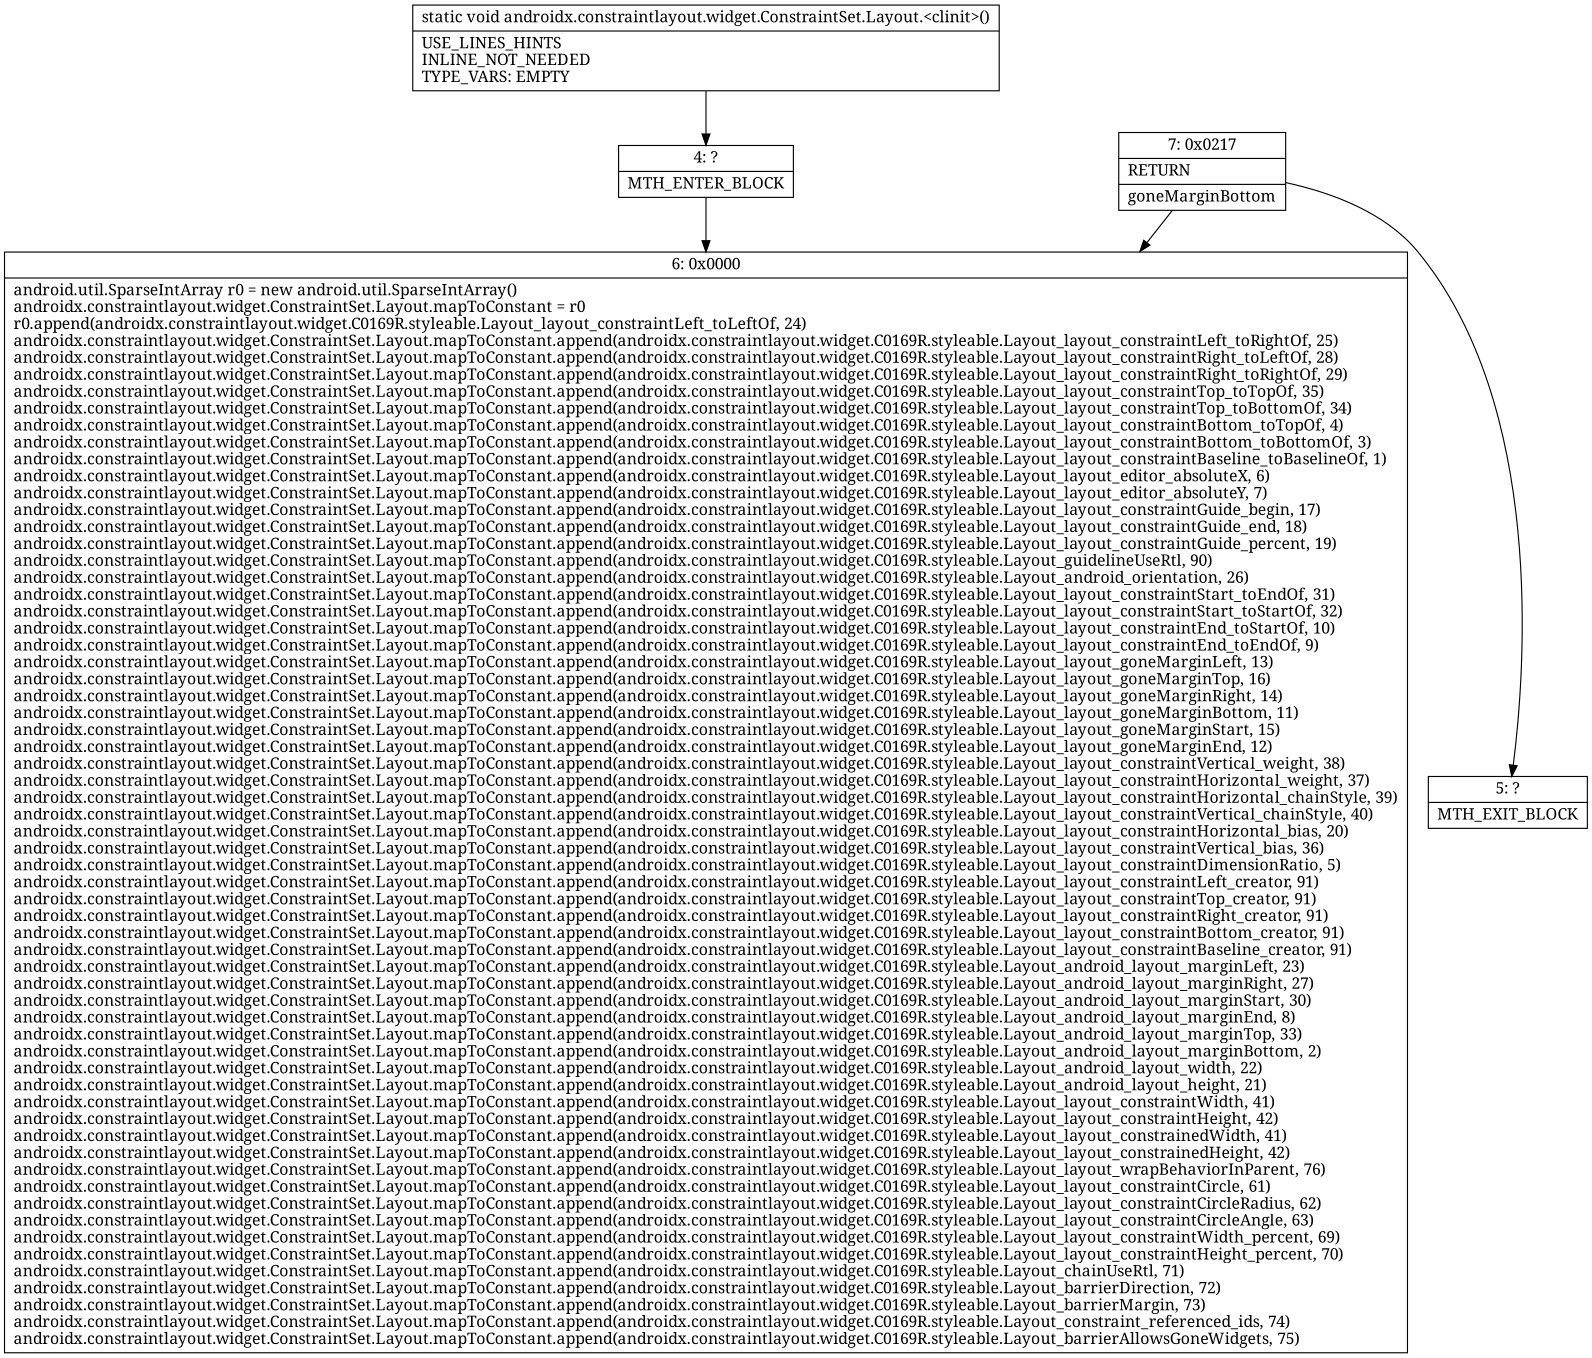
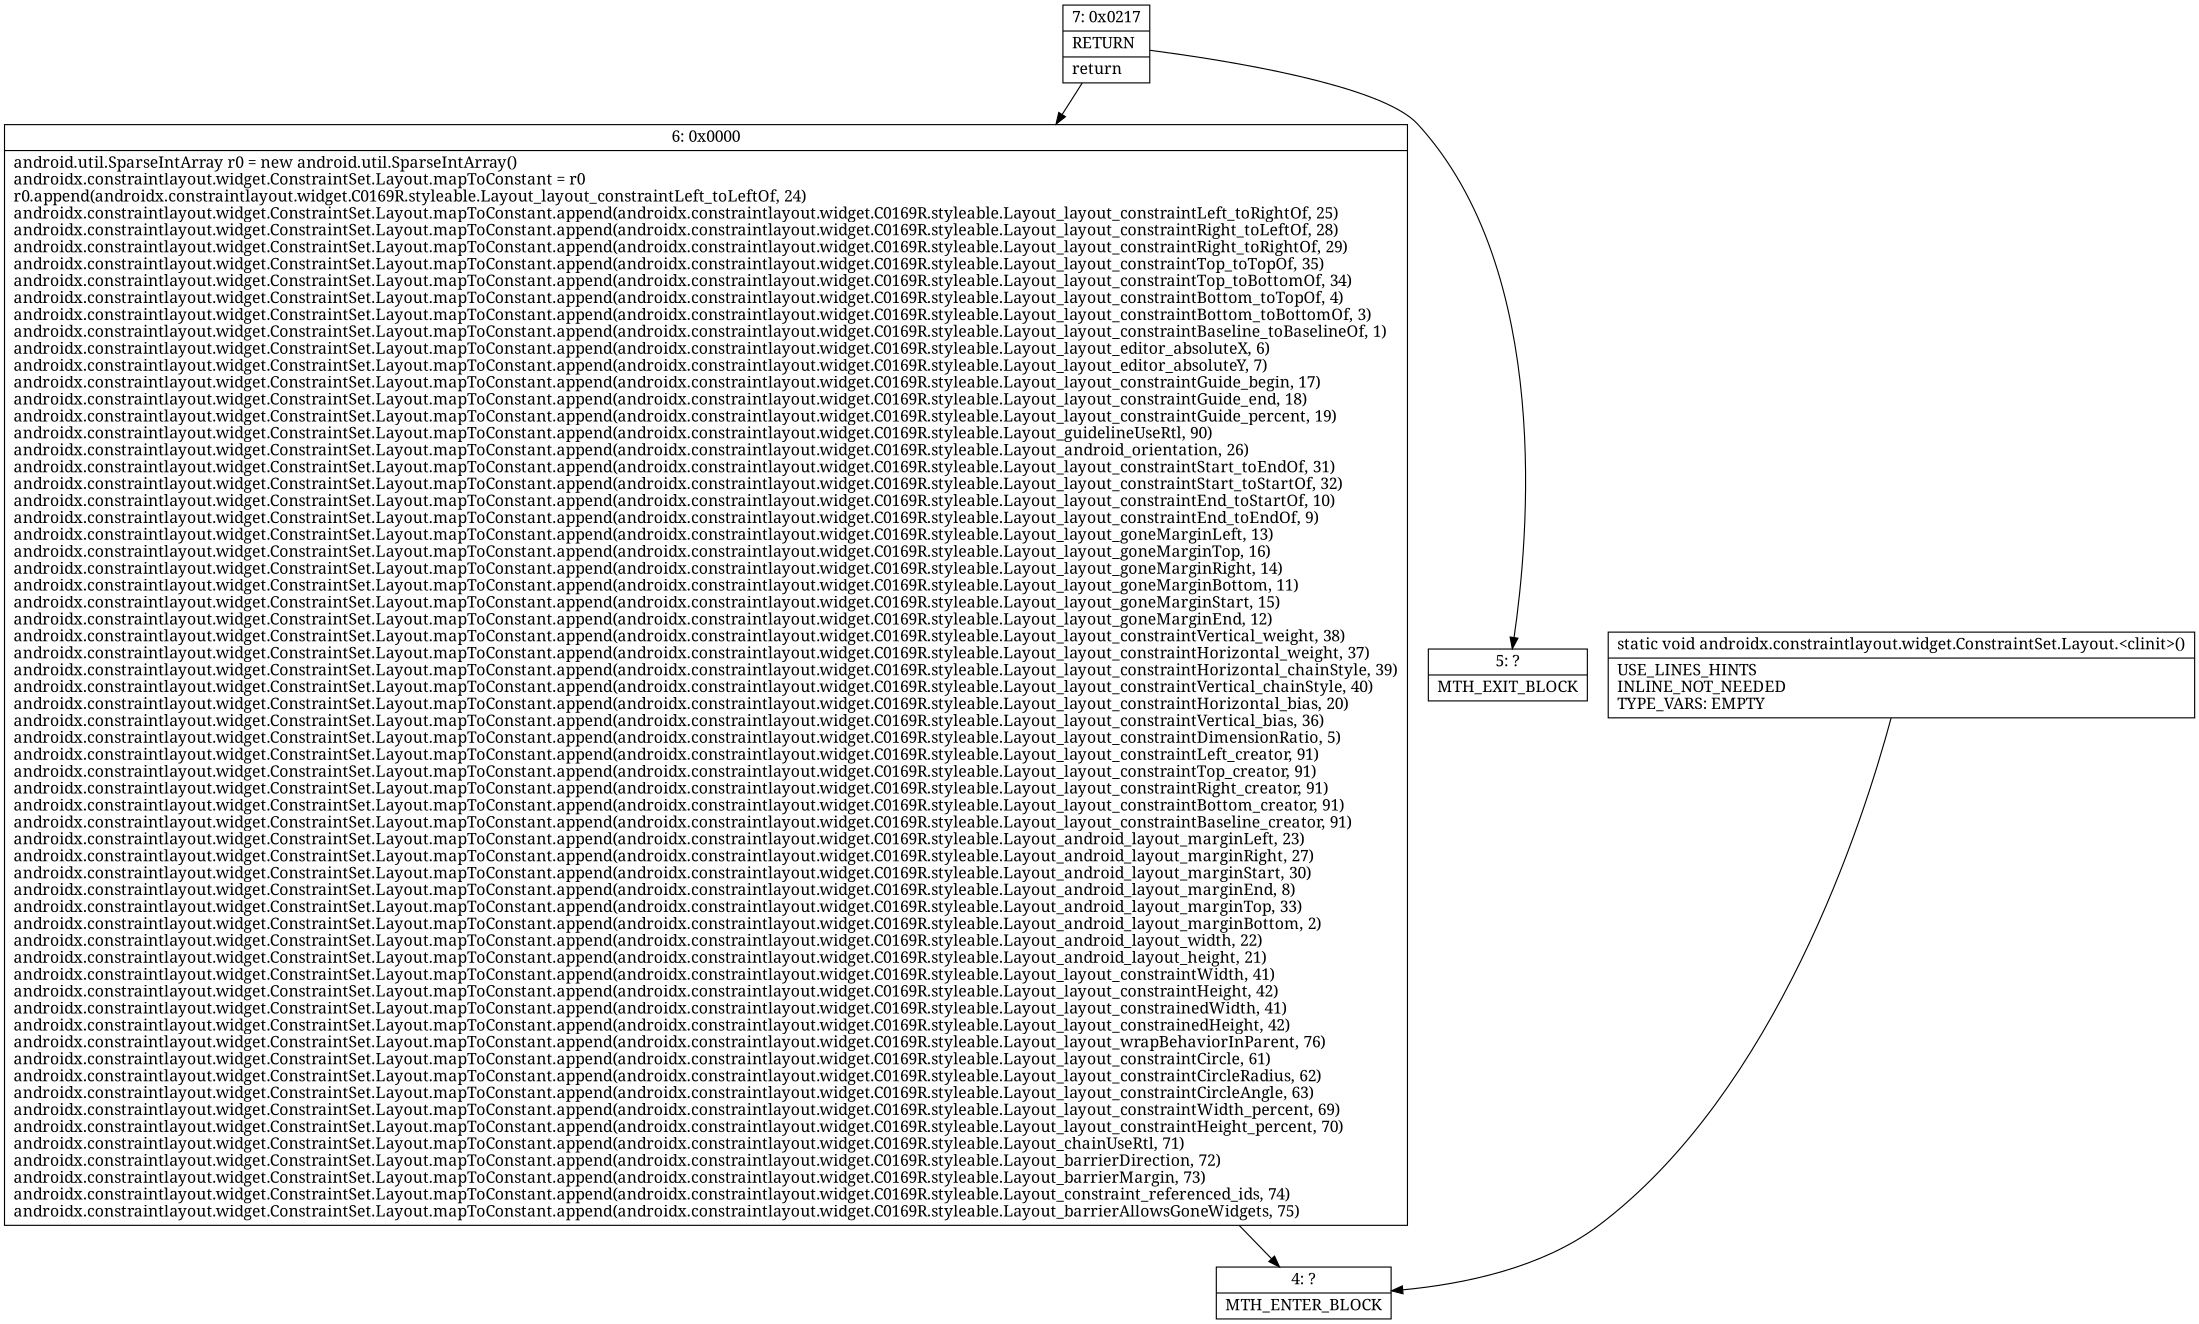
node "7: 0x0217": text "goneMarginBottom" -> "return"
edge "4: ?" -> "6: 0x0000": reversed
